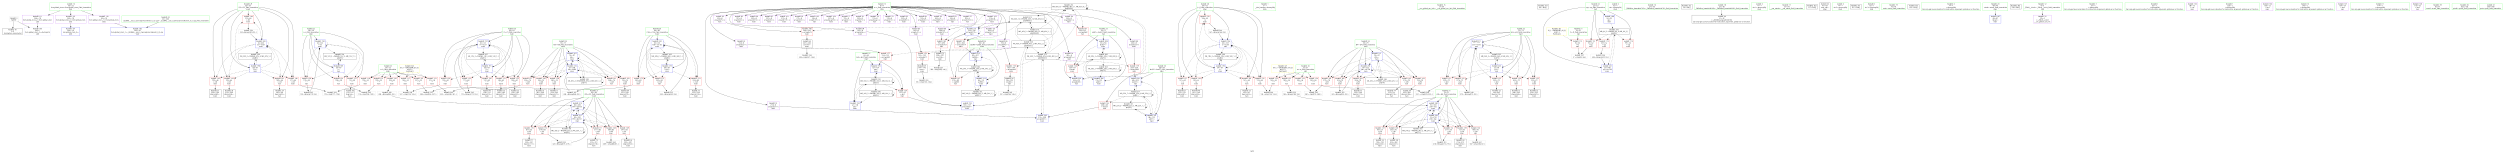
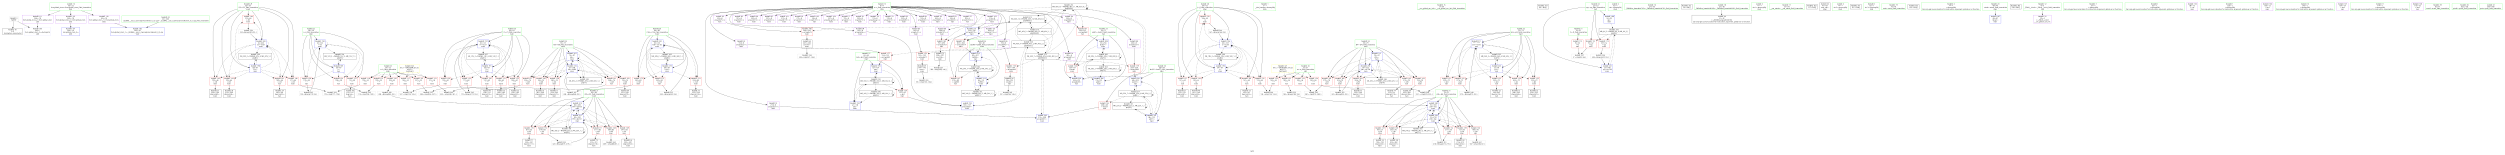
node "NodeID: 322": removed
node "NodeID: 114": removed
node "NodeID: 305": text "MR_30V_2 = ENCHI(MR_30V_3, MR_30V_1, )" -> "MR_30V_2 = PHI(MR_30V_3, MR_30V_1, )"
